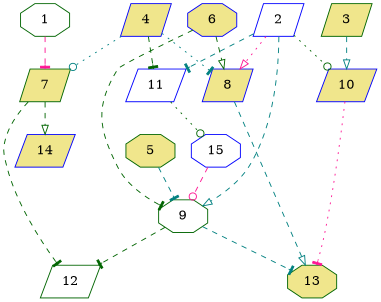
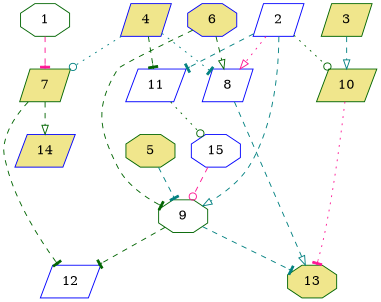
node "8": fillcolor khaki -> white
node "10": color blue -> darkgreen
node "12": color darkgreen -> blue
